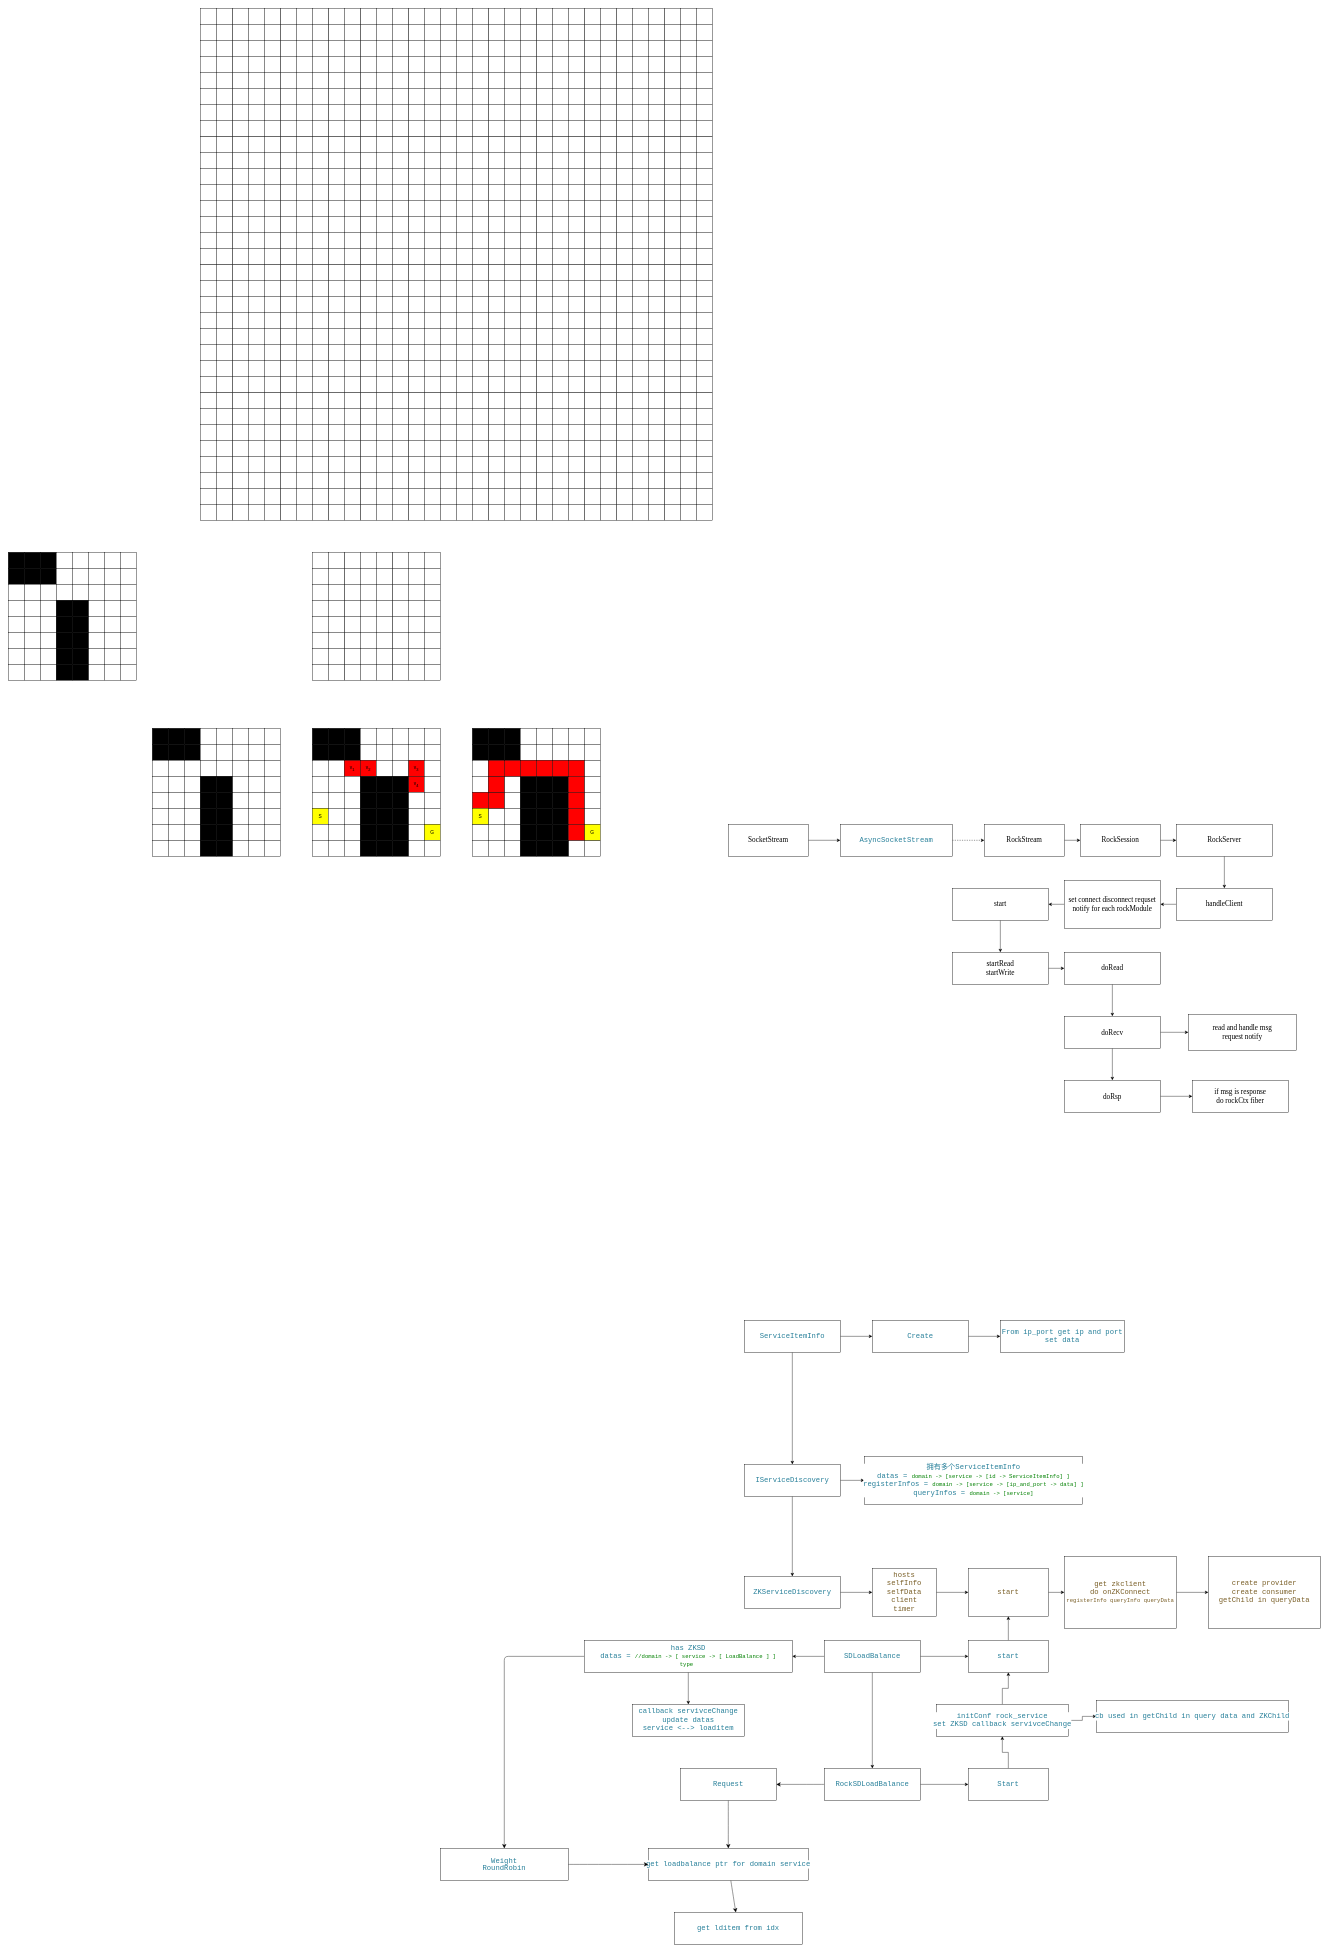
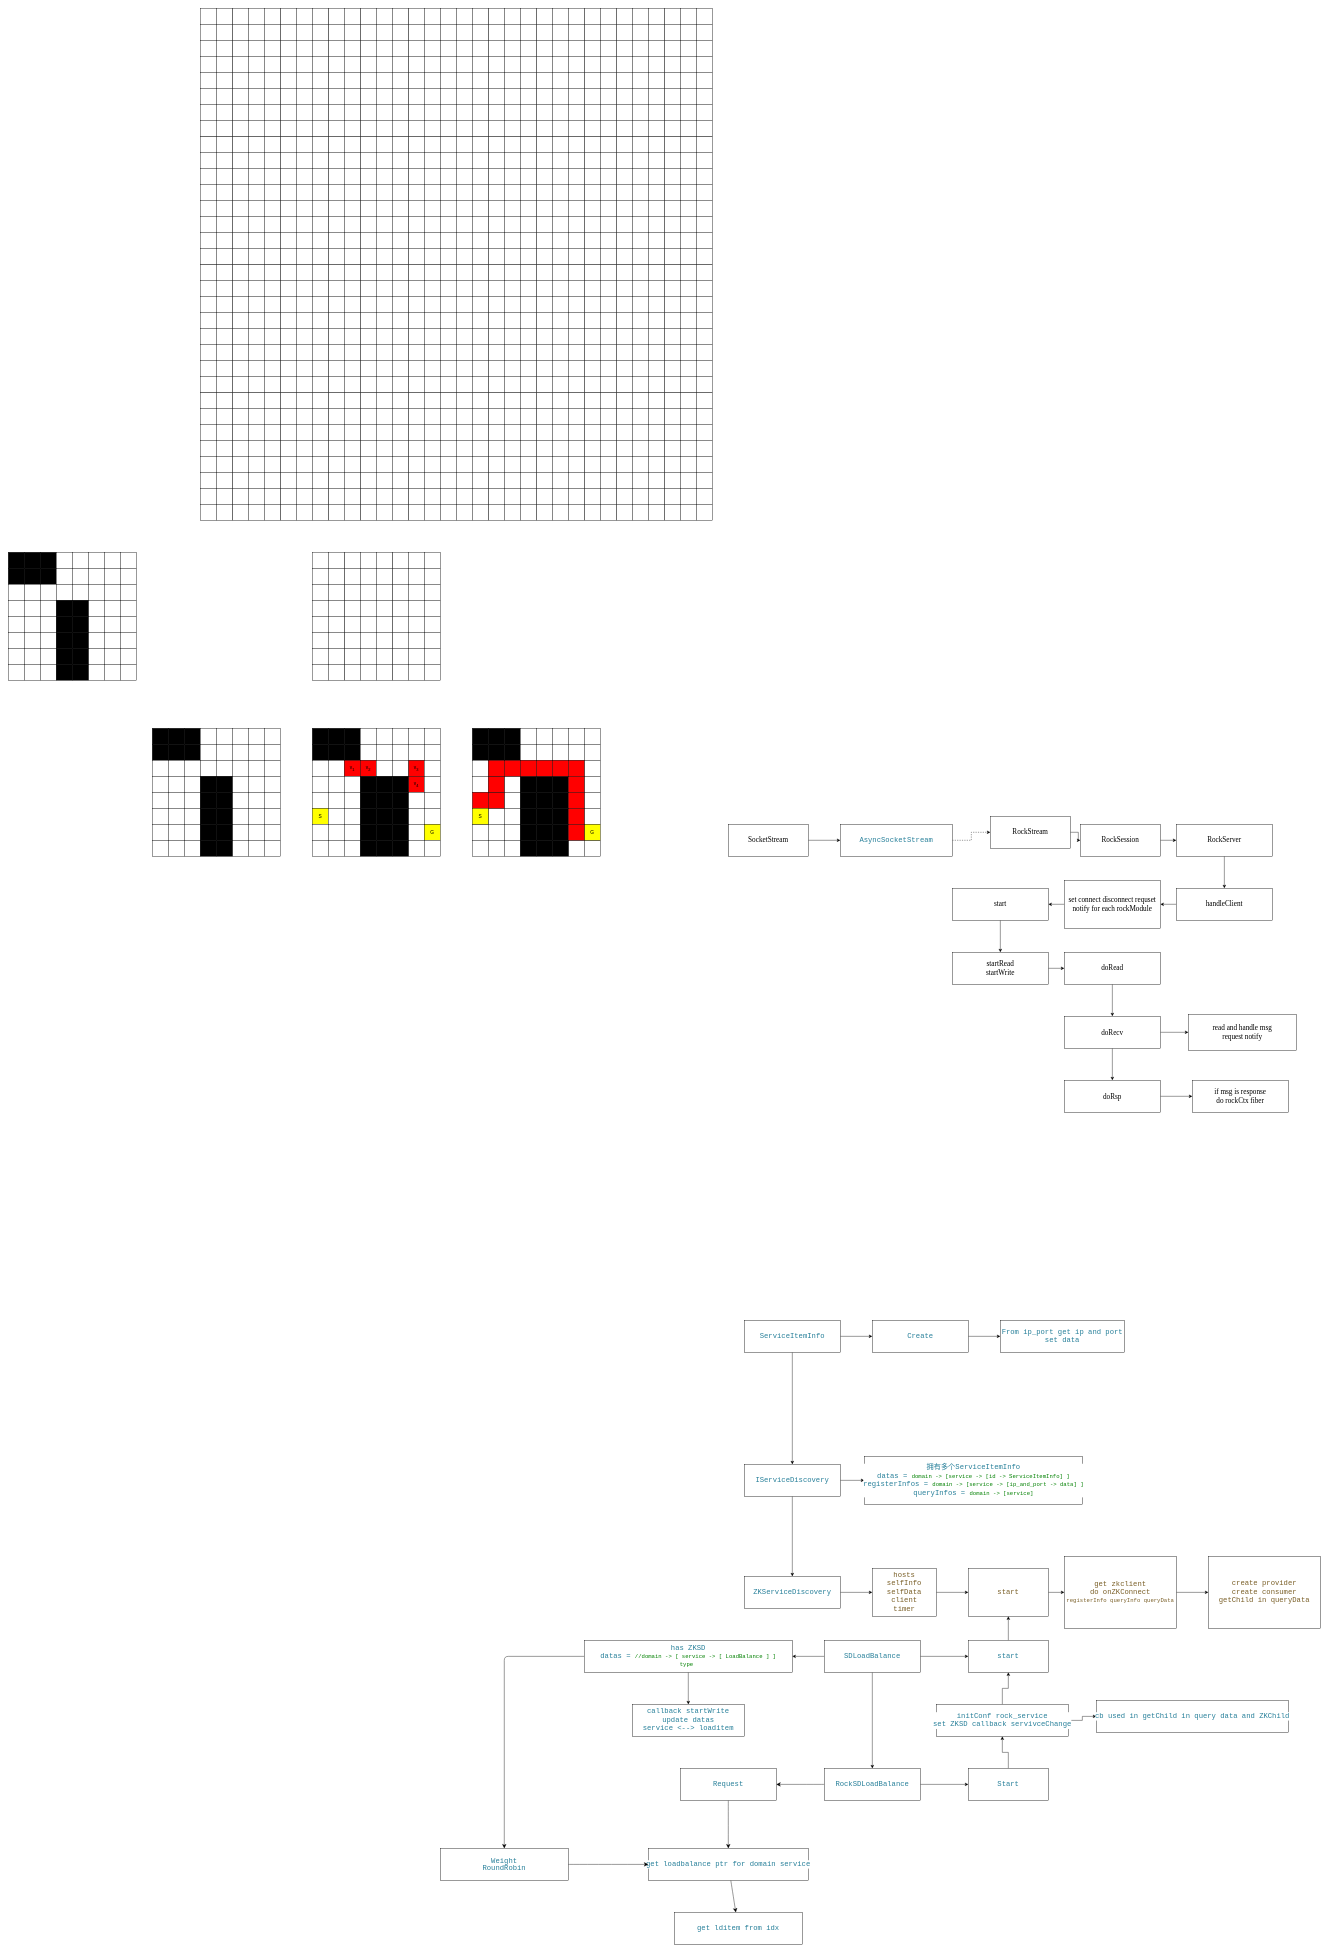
node "RockStream": moved (1024, 840) -> (1030, 832)
node "callback servivceChange update datas service <--> loaditem": label "callback servivceChange update datas service <--> loaditem" -> "callback startWrite update datas service <--> loaditem"
